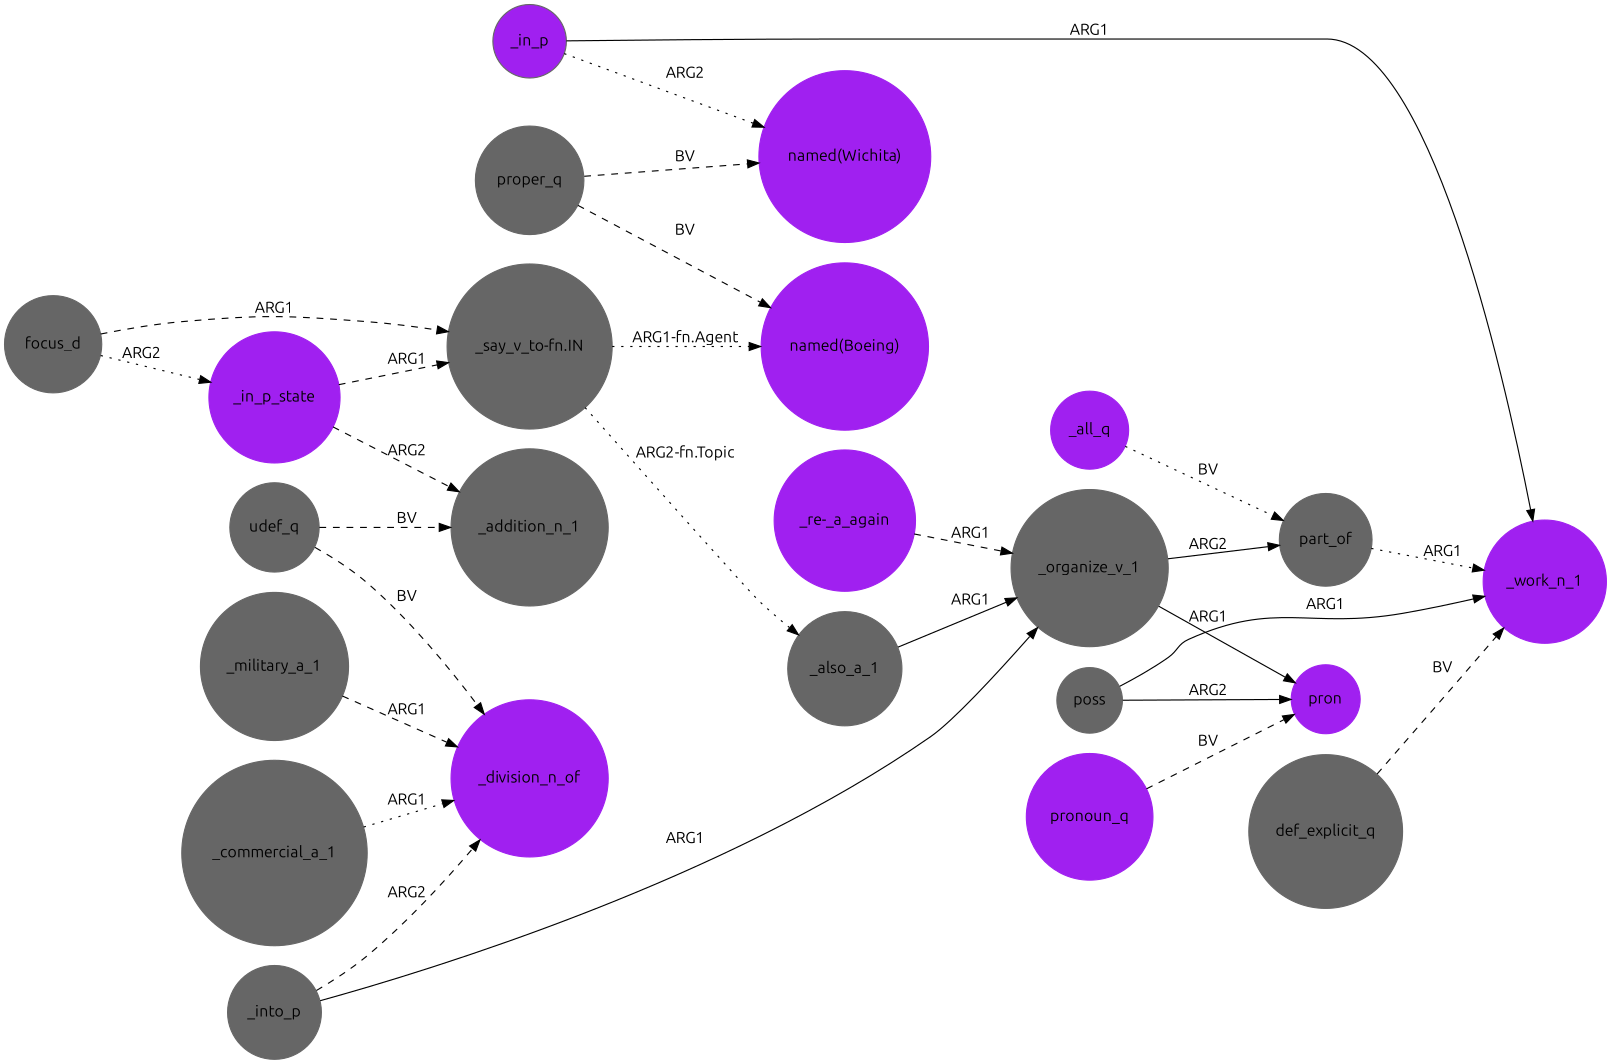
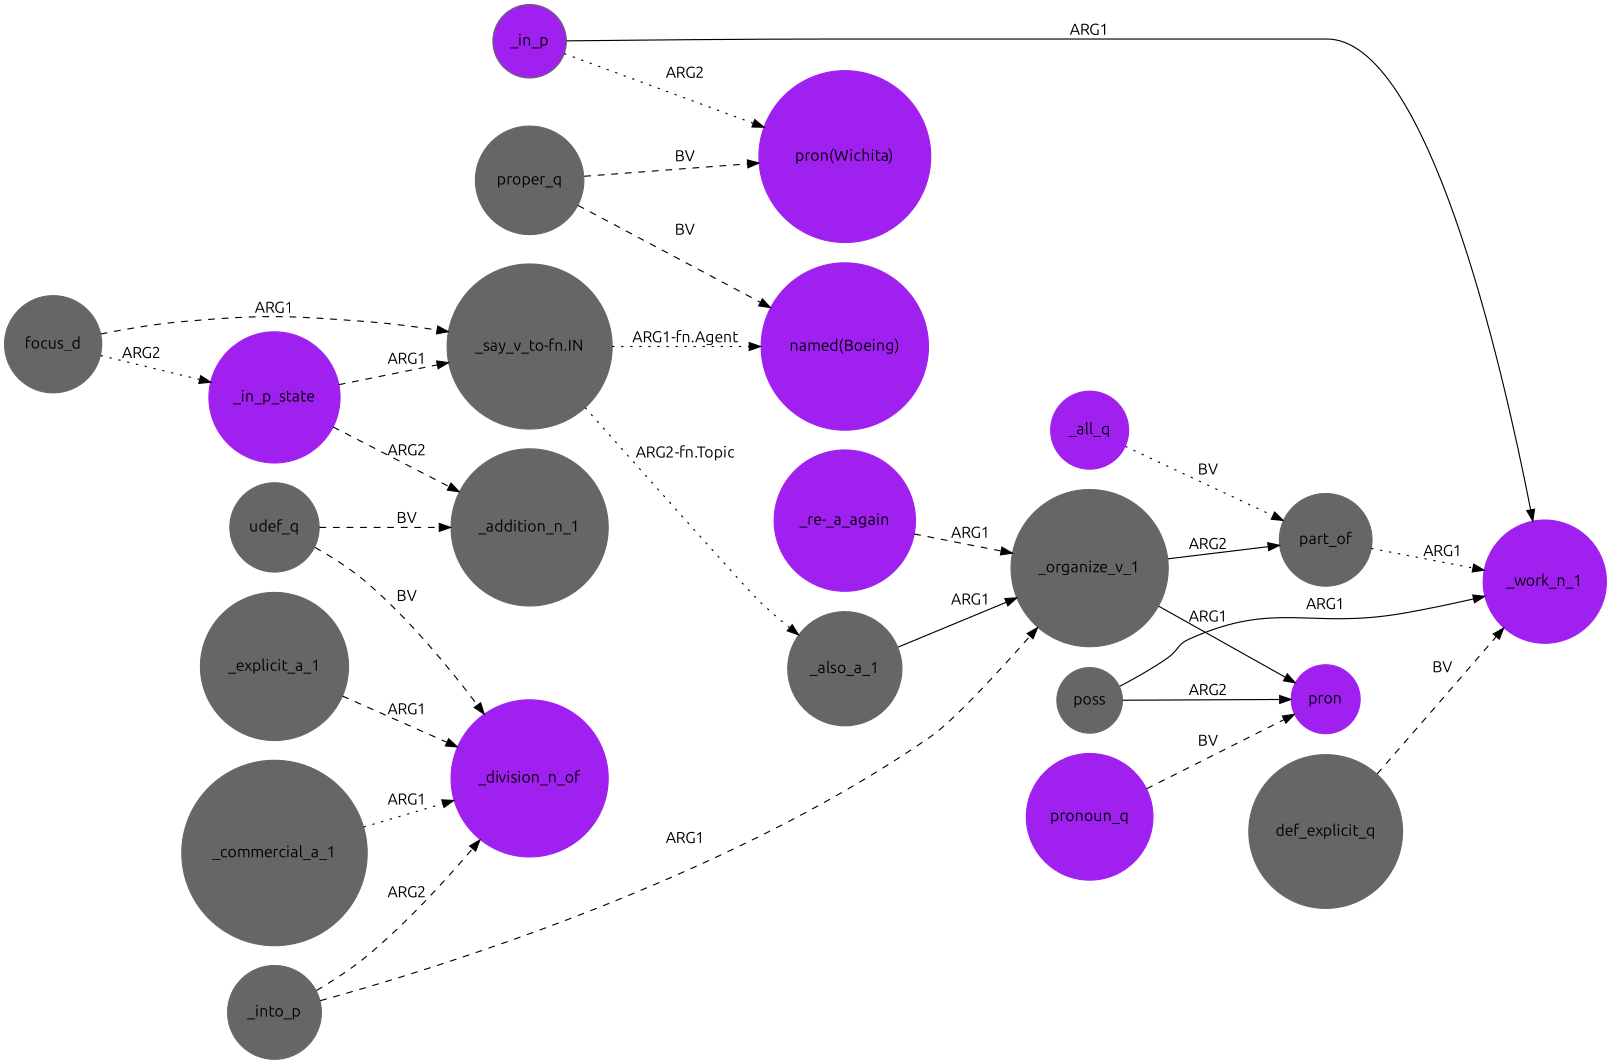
node "named(Wichita)": label "named(Wichita)" -> "pron(Wichita)"
node "_military_a_1": label "_military_a_1" -> "_explicit_a_1"
edge "_into_p" -> "_organize_v_1": style solid -> dashed
